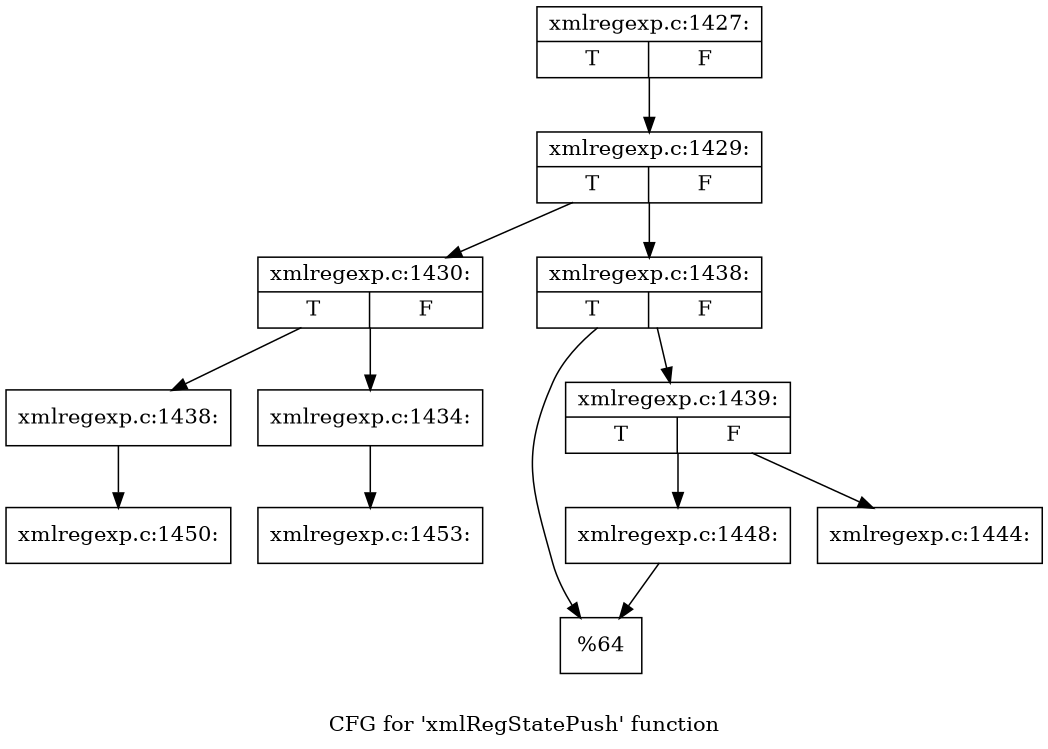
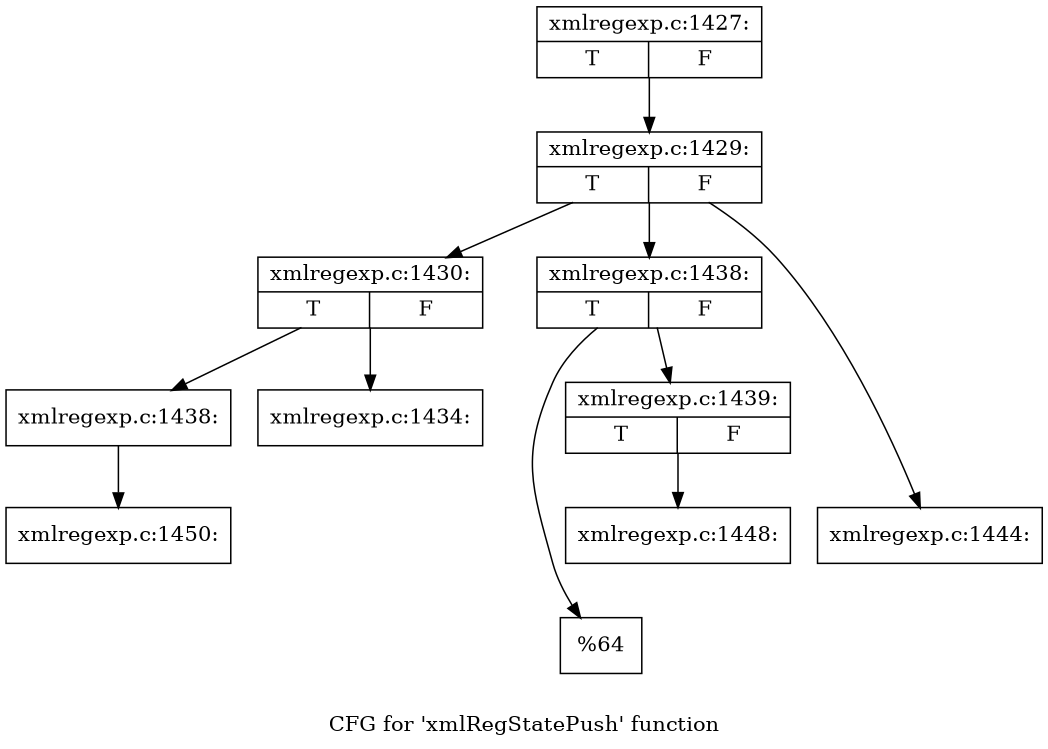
edge "xmlregexp.c:1439:" -> "xmlregexp.c:1444:": now "xmlregexp.c:1429:" -> "xmlregexp.c:1444:"
node "xmlregexp.c:1453:": removed
edge "xmlregexp.c:1448:" -> "%64": removed
